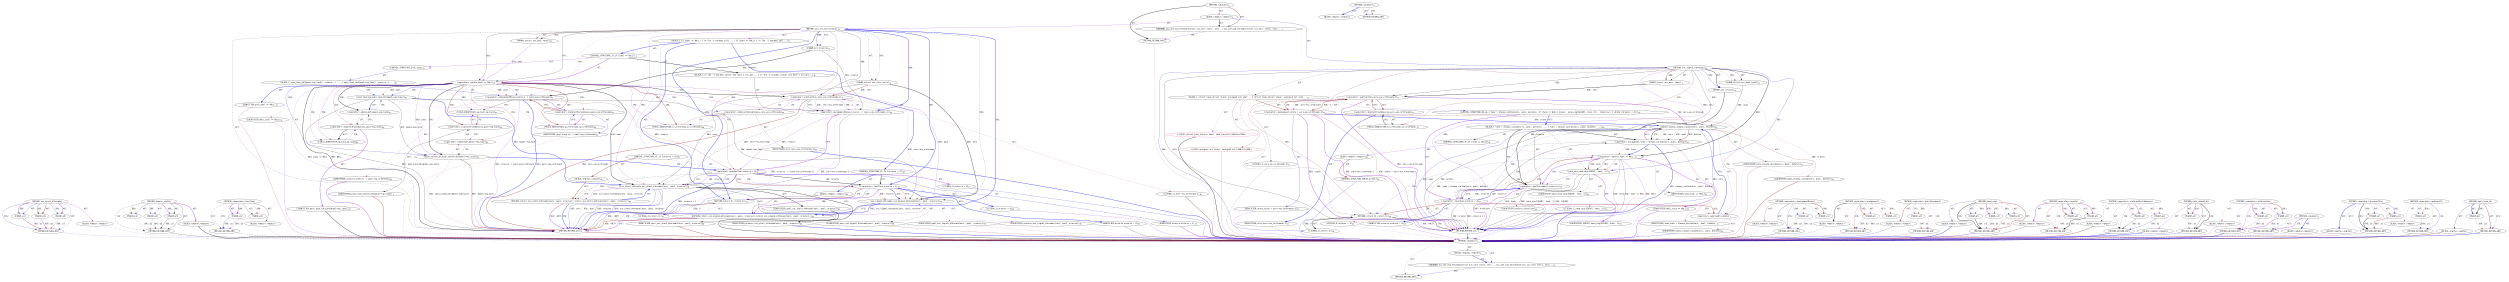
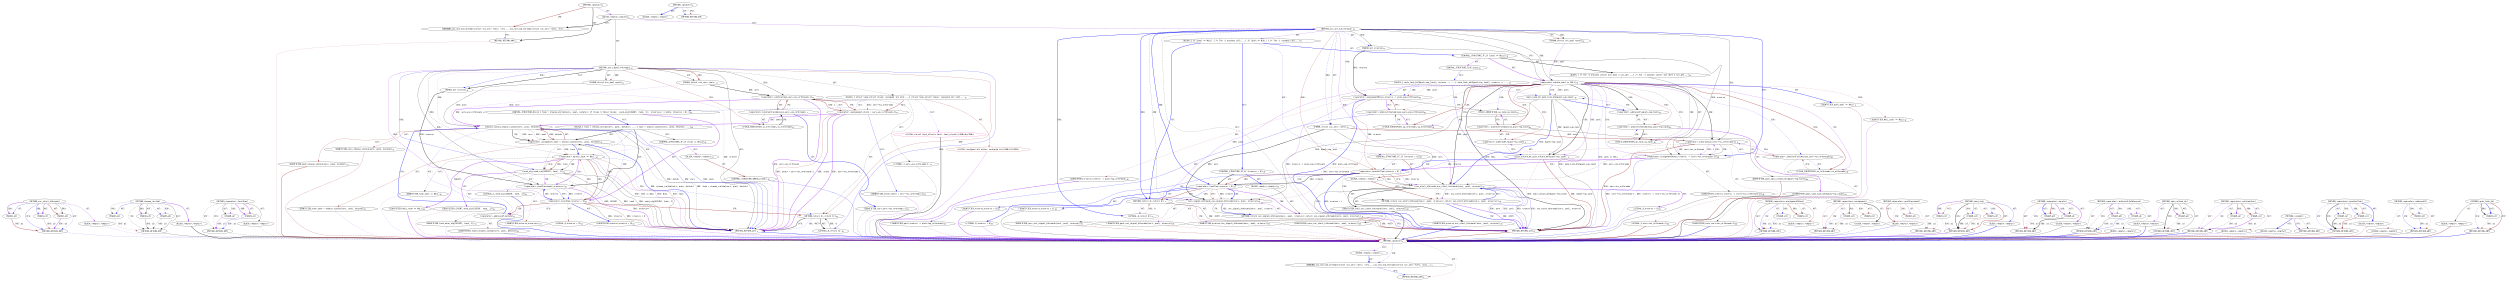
edge "(<operator>.assignment,state = serv->sv_nrthreads-1)" -> "(<operator>.addressOf,&state)": removed, label "CFG:"
edge "(<operator>.assignment,state = serv->sv_nrthreads-1)" -> "(choose_victim,choose_victim(serv, pool, &state))": color blue -> purple
edge "(METHOD,svc_signal_kthreads)" -> "(<operator>.equals,task == NULL)": style bold -> dashed
edge "(<operator>.greaterThan,nrservs > 0)" -> "(LITERAL,0,nrservs > 0)": now "(svc_start_kthreads,svc_start_kthreads(serv, pool, nrservs))" -> "(LITERAL,0,nrservs > 0)"
edge "(<operator>.equals,task == NULL)" -> "(IDENTIFIER,NULL,task == NULL)": label "AST: " -> "SIGINT: "
node "(IDENTIFIER,nrservs,nrservs -= (serv->sv_nrthreads-1))": added
